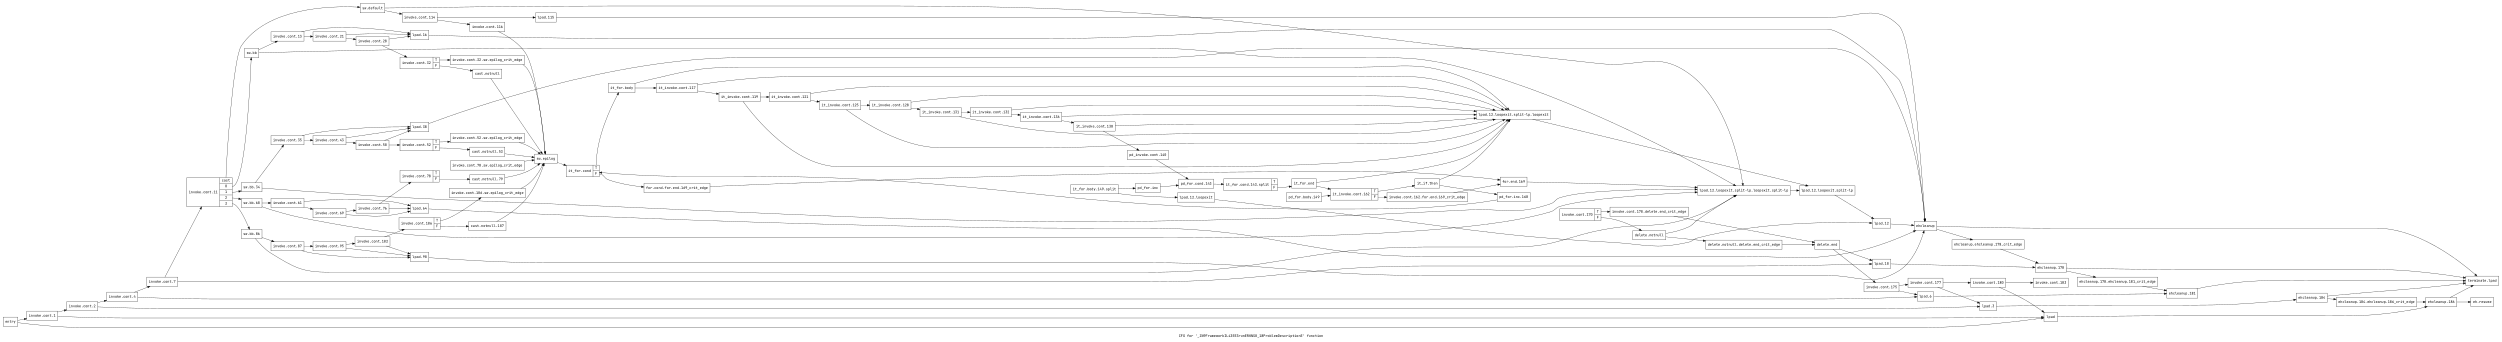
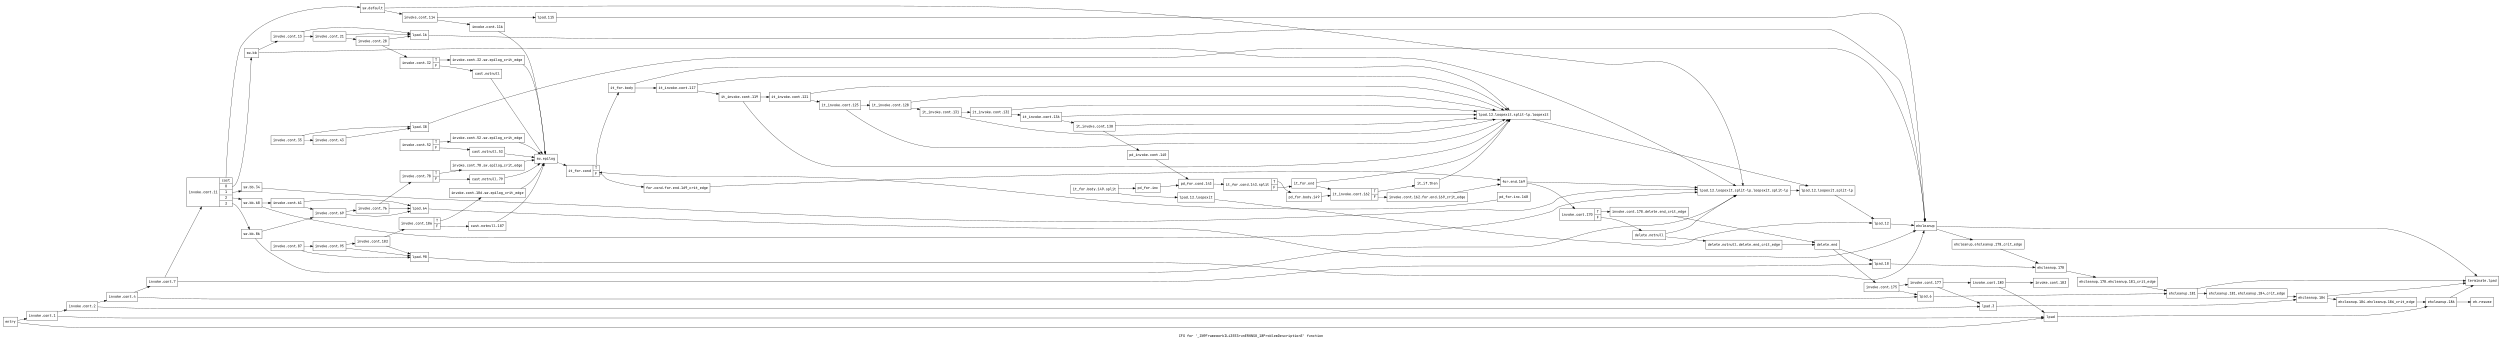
node "invoke.cont.50": removed
edge "sw.bb.34" -> "invoke.cont.35": removed
edge "invoke.cont.78" -> "invoke.cont.78.sw.epilog_crit_edge": added
edge "it_for.cond.143.split" -> "pd_for.body.149": added
edge "it_if.then" -> "pd_for.inc.168": removed
edge "for.end.169" -> "invoke.cont.170": added
edge "sw.bb.86" -> "invoke.cont.87": now "sw.bb.86" -> "invoke.cont.69"
edge "ehcleanup.178" -> "terminate.lpad": removed
node "ehcleanup.181.ehcleanup.184_crit_edge": added
